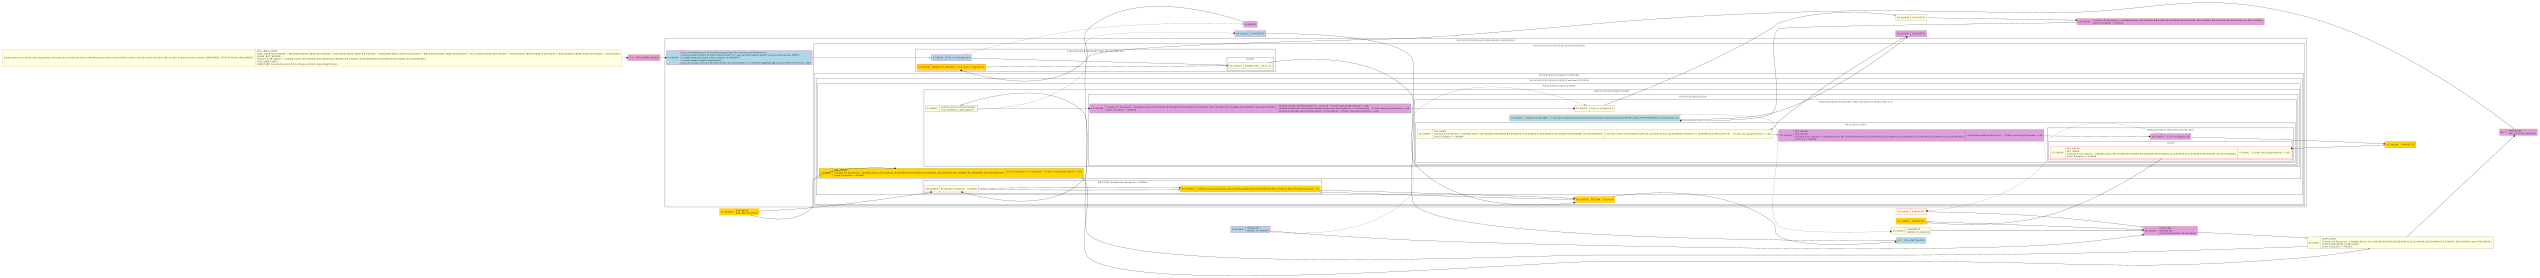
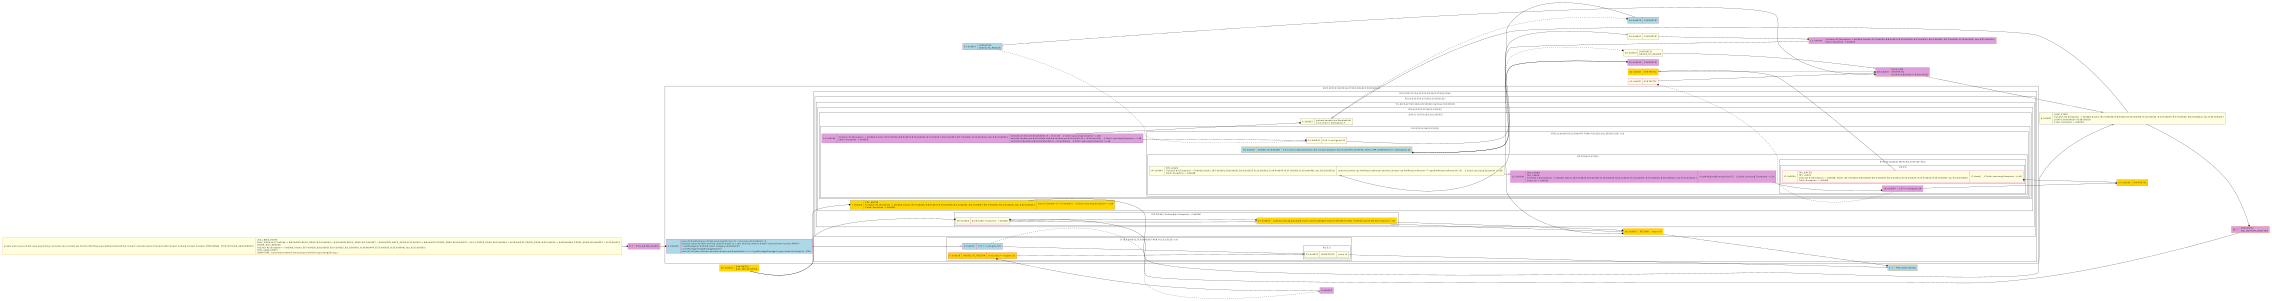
edge "9: 0x0033" -> "10: 0x0035": reversed
node "9: 0x0033": text "if (r3.hasNext() != false) goto L9" -> "if (r3.core() != false) goto L9"
